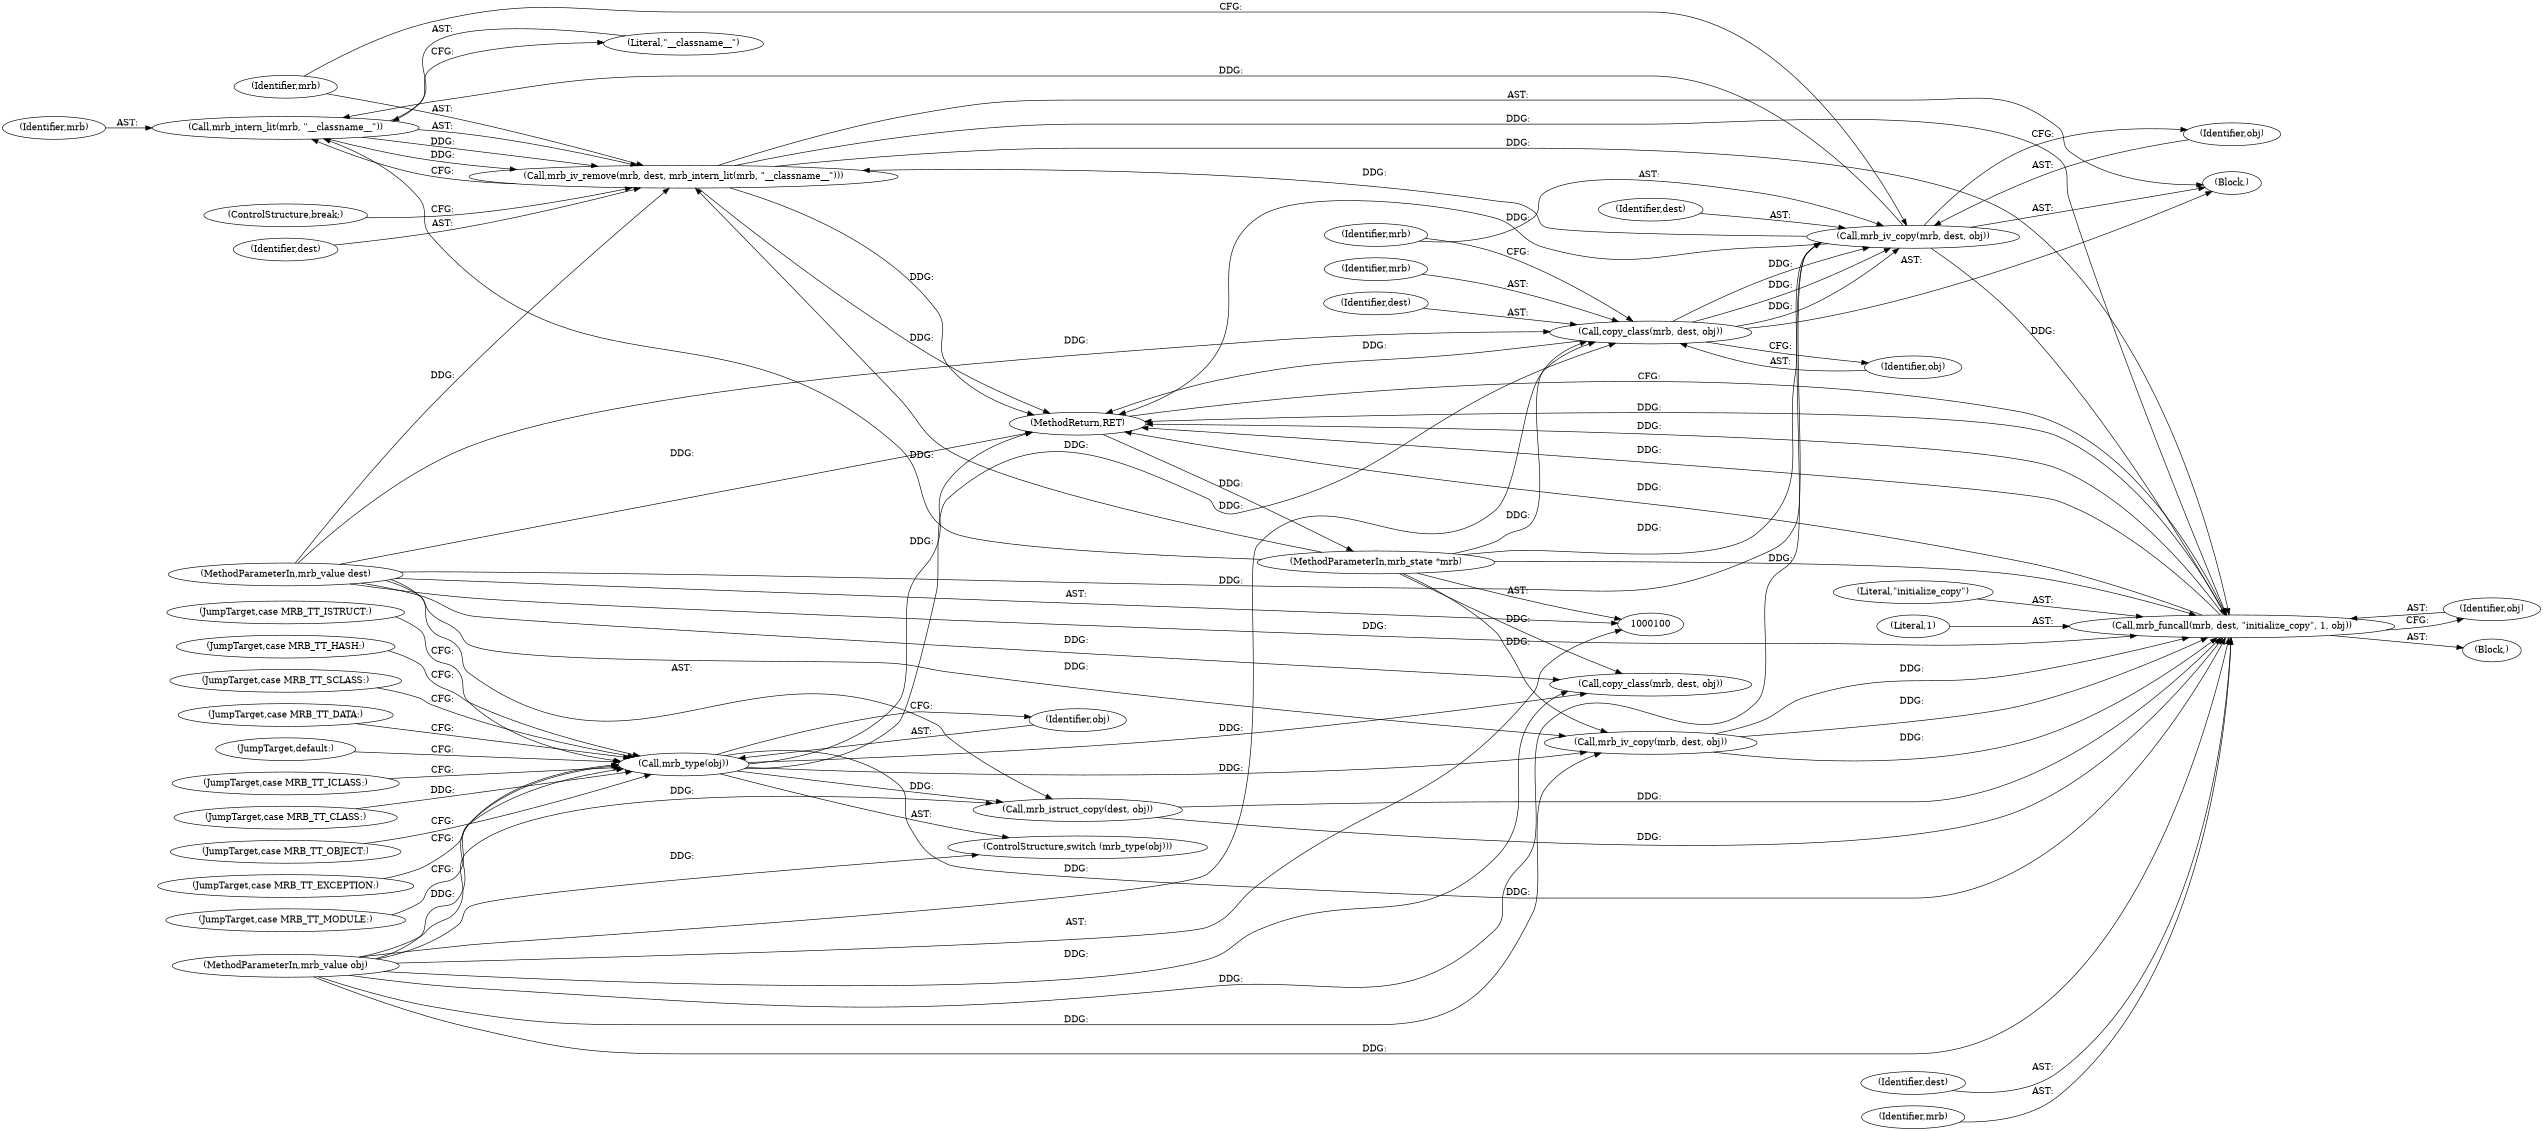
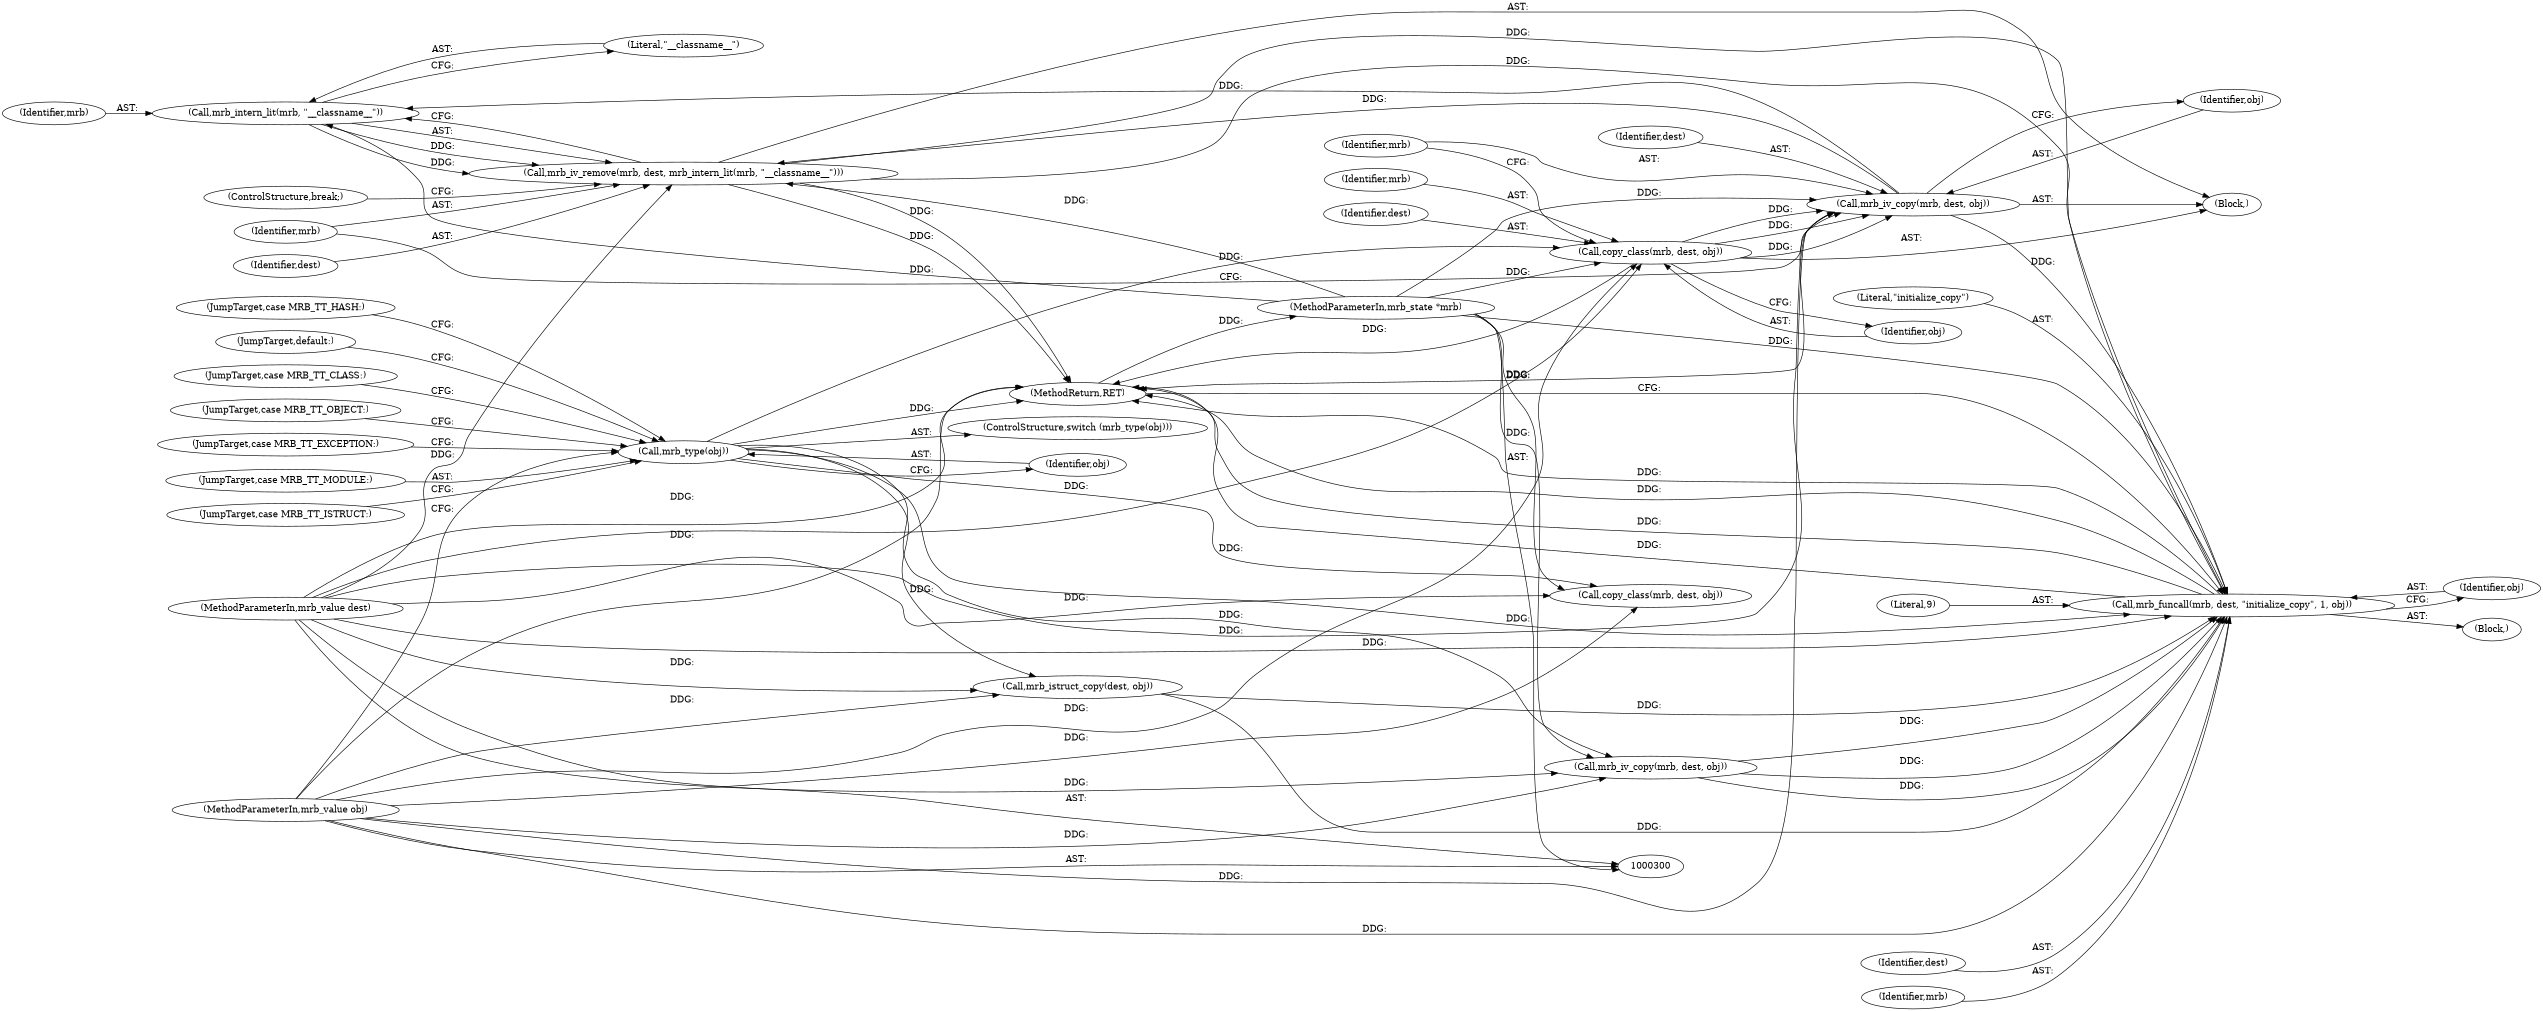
node "1000100": label "1000100" -> "1000300"
node "(Literal,1)": label "(Literal,1)" -> "(Literal,9)"
edge "(MethodParameterIn,mrb_value dest)" -> "(Call,mrb_istruct_copy(dest, obj))": label "AST: " -> "DDG: "
node "(JumpTarget,case MRB_TT_SCLASS:)": removed
node "(JumpTarget,case MRB_TT_DATA:)": removed
node "(JumpTarget,case MRB_TT_ICLASS:)": removed
edge "(JumpTarget,case MRB_TT_CLASS:)" -> "(Call,mrb_type(obj))": label "DDG: " -> "CFG: "
edge "(JumpTarget,case MRB_TT_MODULE:)" -> "(Call,mrb_type(obj))": label "CFG: " -> "AST: "
edge "(MethodParameterIn,mrb_value obj)" -> "(ControlStructure,switch (mrb_type(obj)))": now "(MethodParameterIn,mrb_value obj)" -> "(MethodReturn,RET)"
edge "(MethodParameterIn,mrb_value obj)" -> "(Call,mrb_type(obj))": label "DDG: " -> "CFG: "
